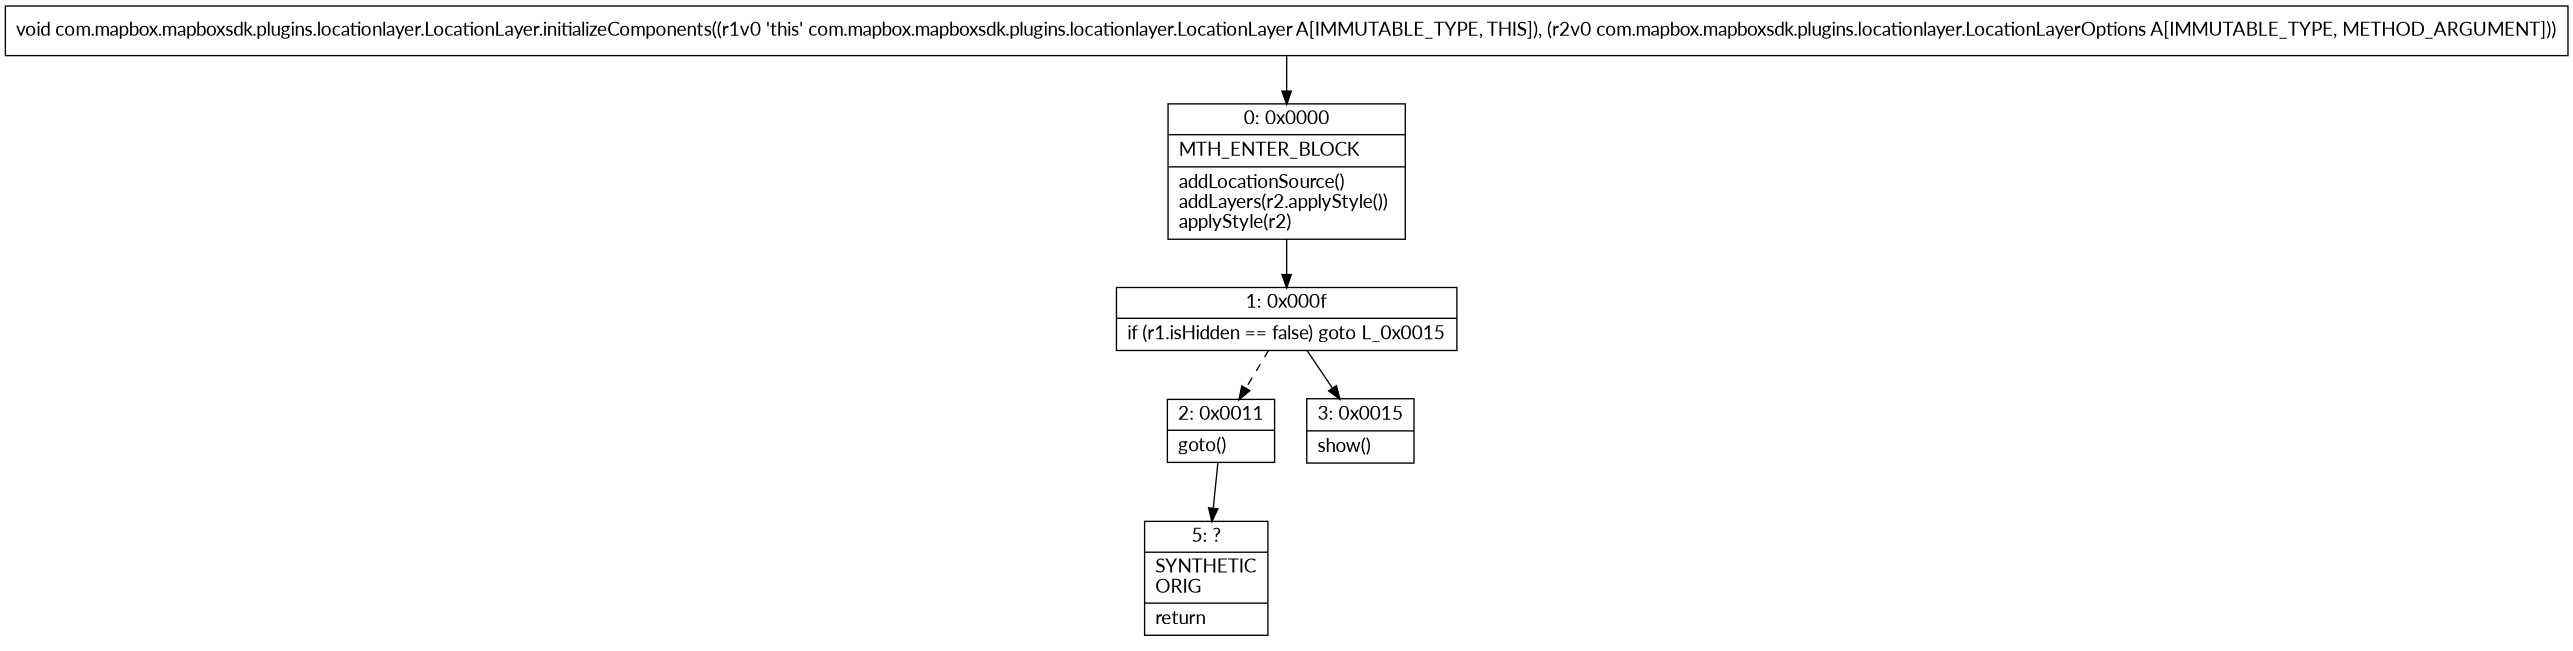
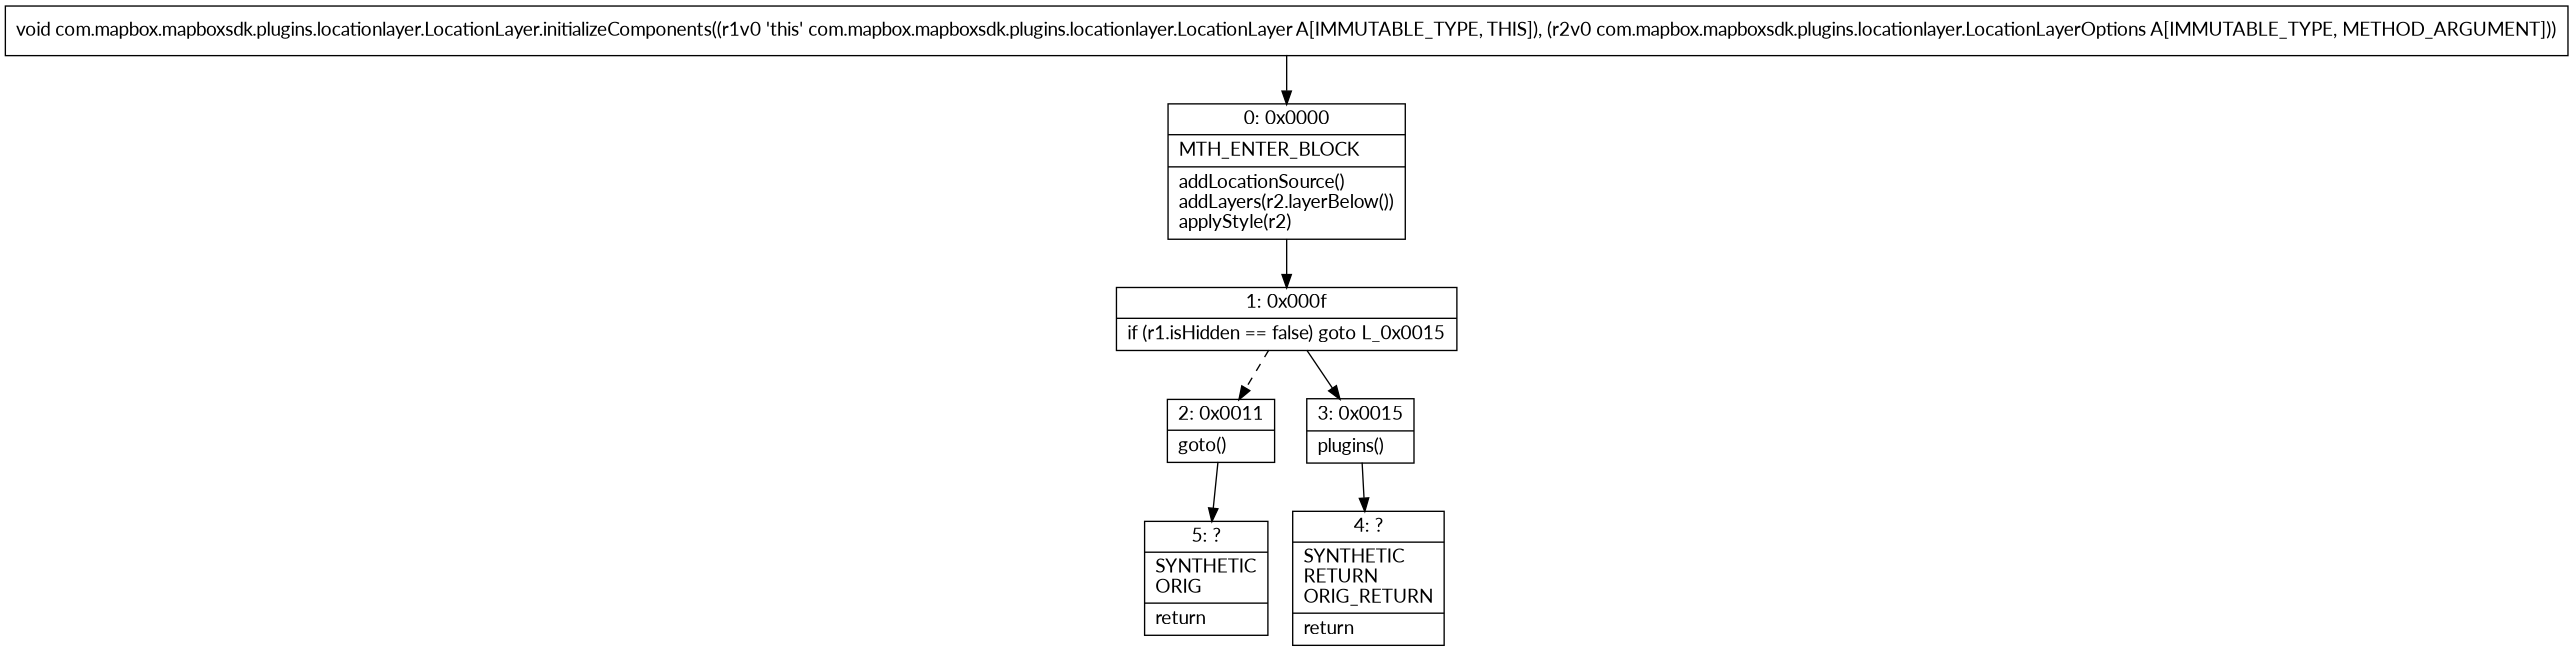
node "0: 0x0000": text "addLayers(r2.applyStyle())" -> "addLayers(r2.layerBelow())"
node "3: 0x0015": text "show()" -> "plugins()"
node "4: ?": added
